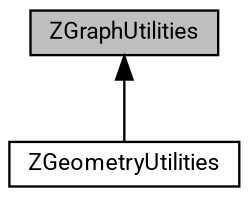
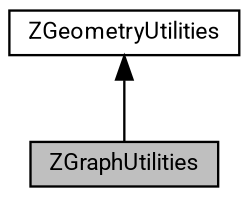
edge "ZGeometryUtilities" -> "ZGraphUtilities": reversed
